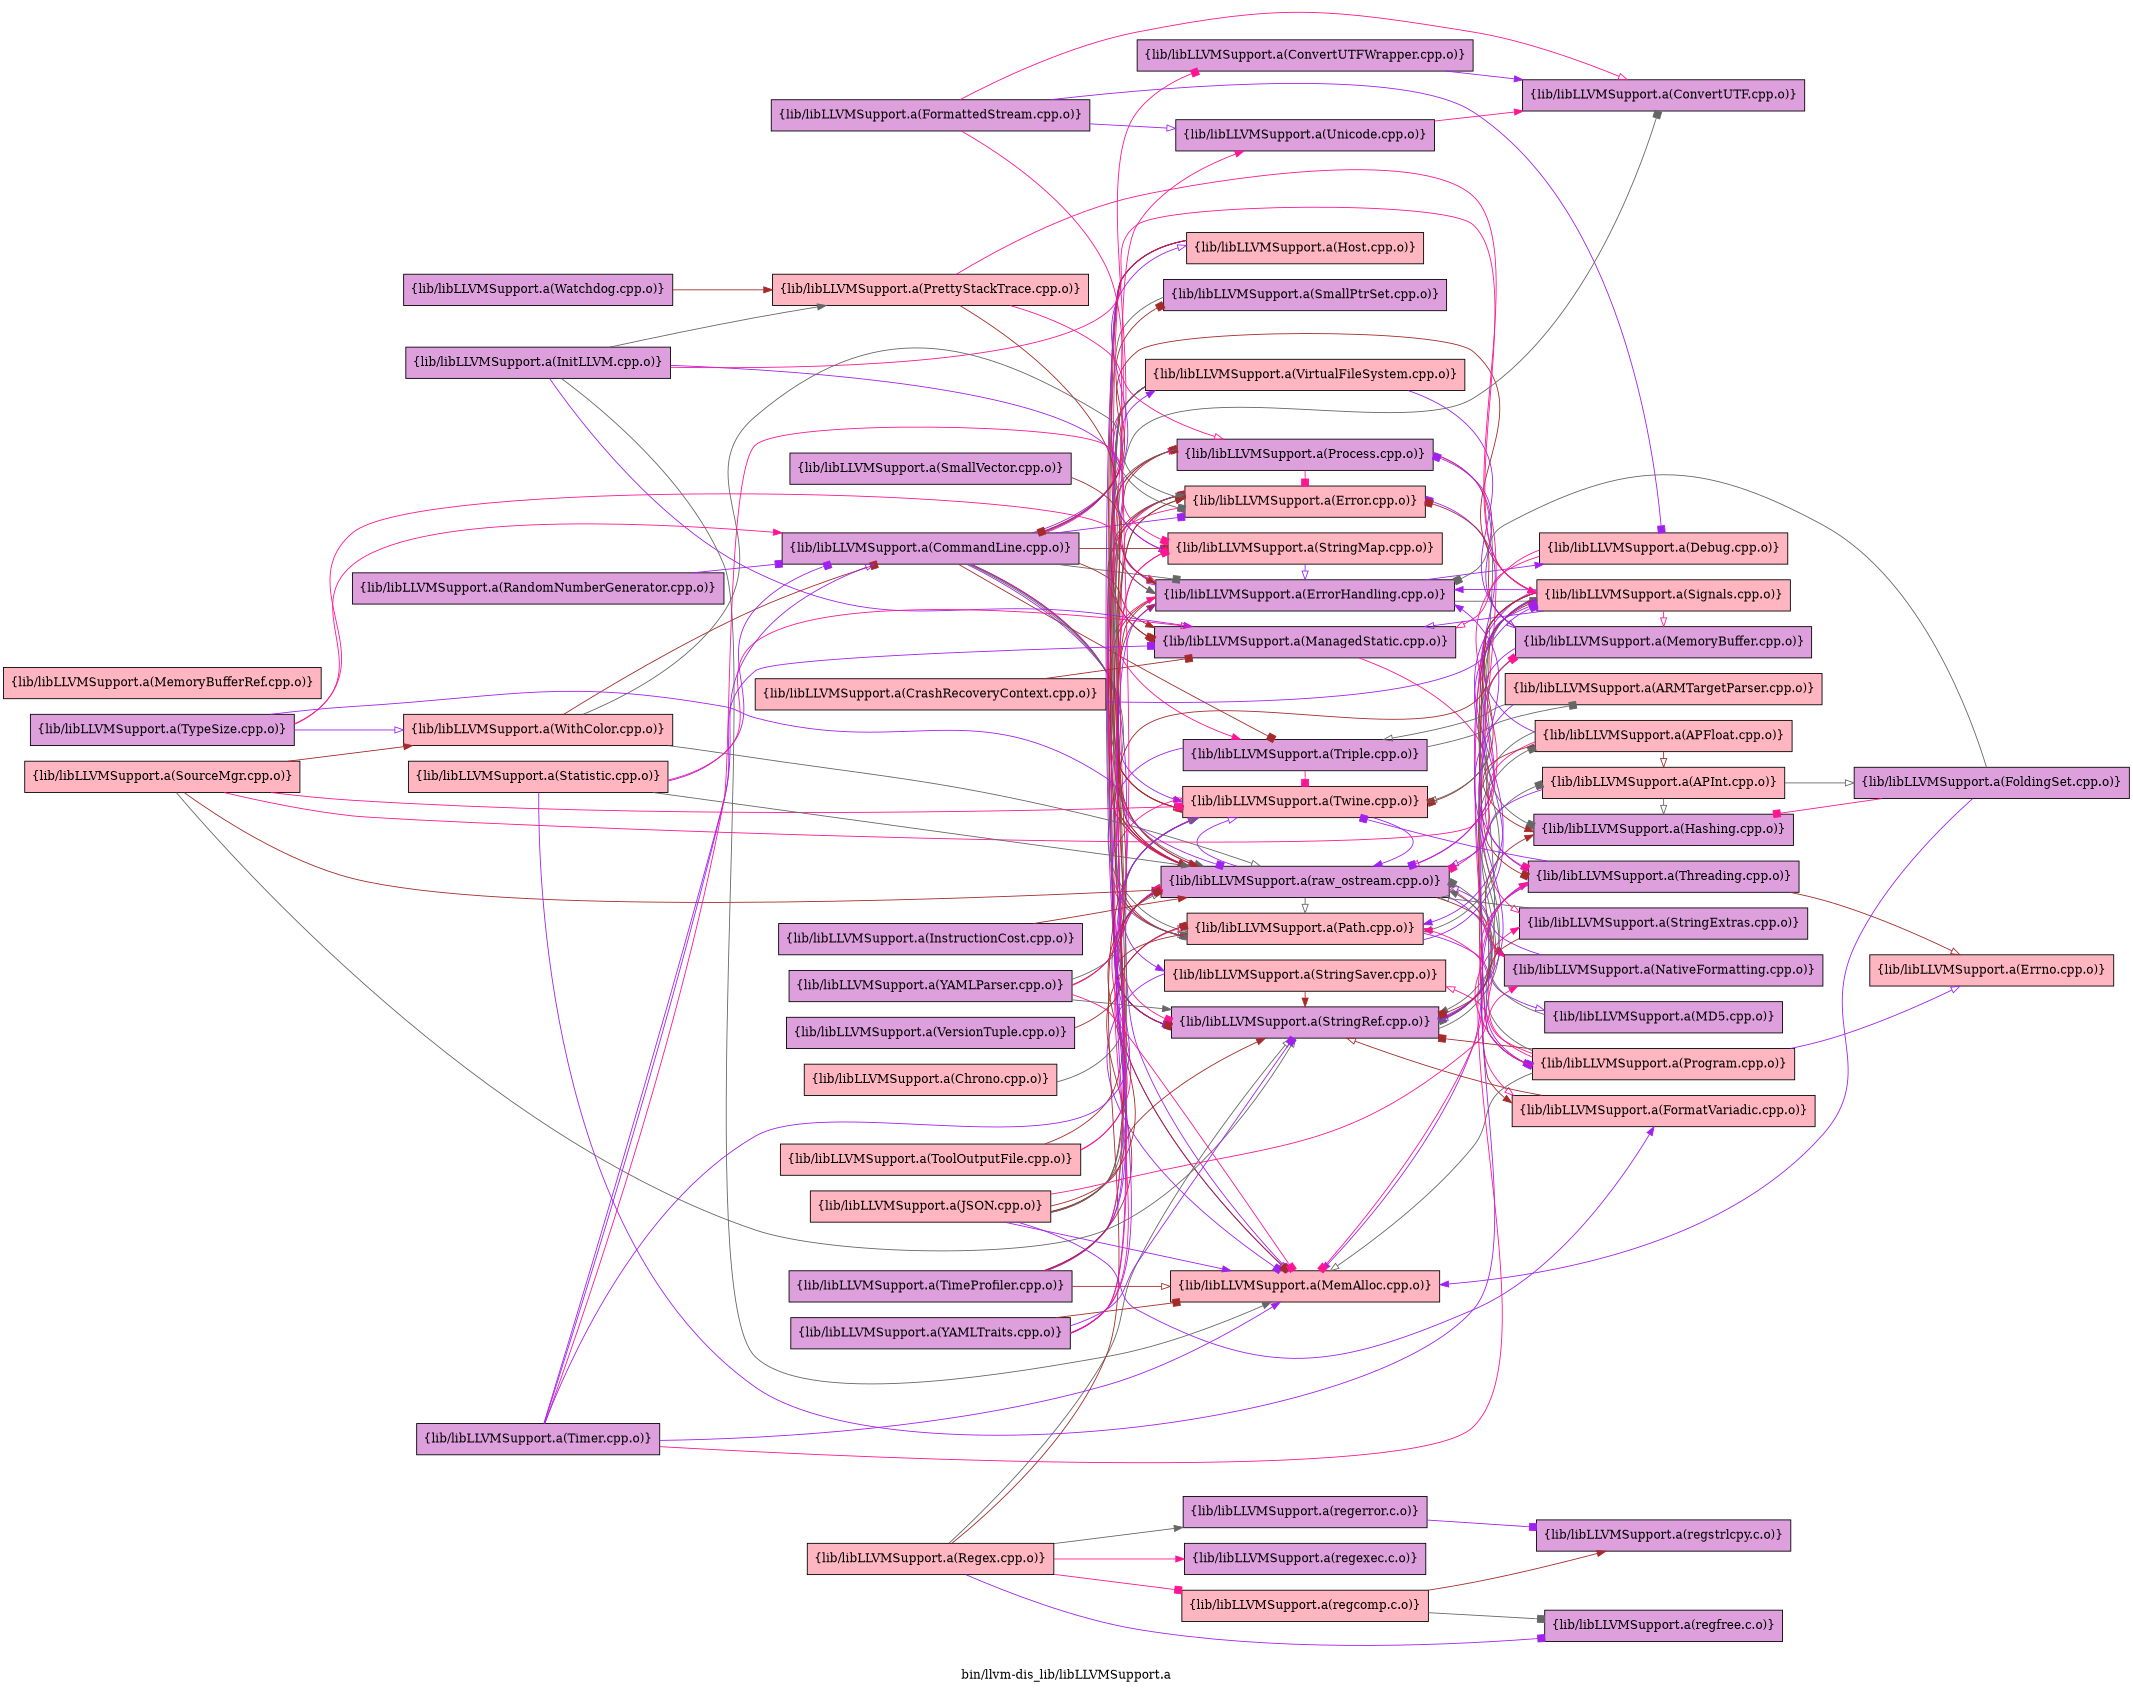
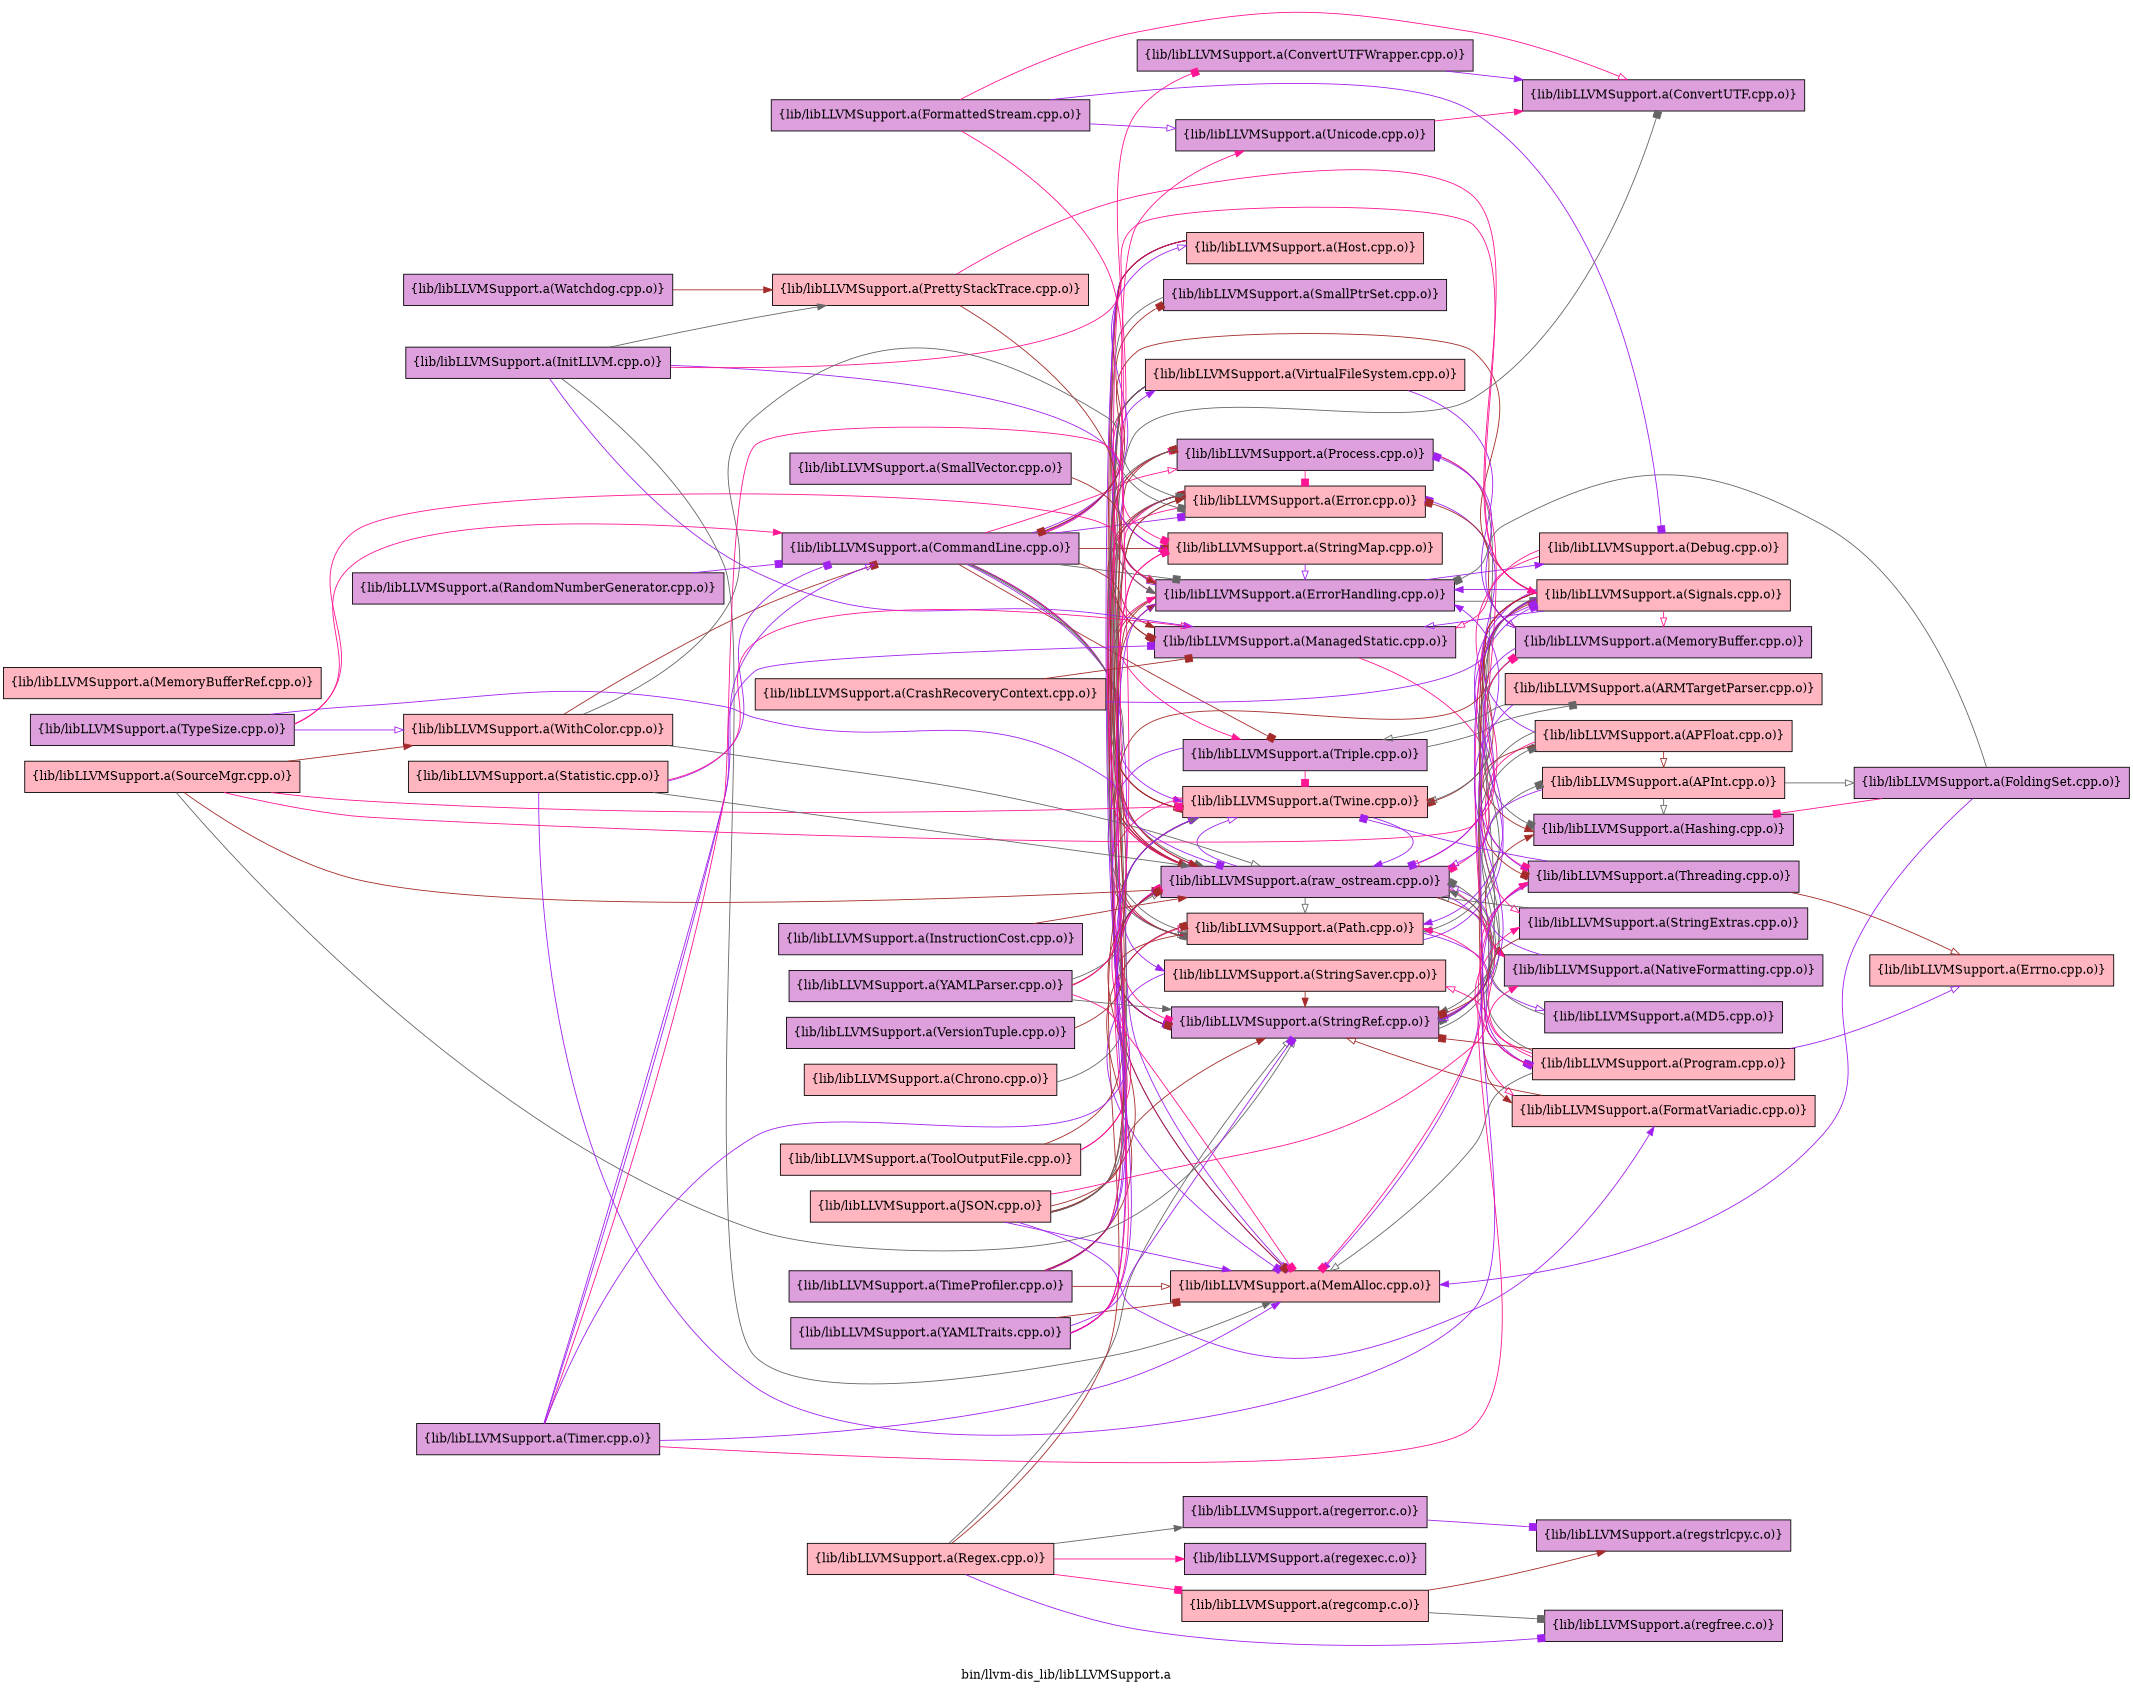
edge "{lib/libLLVMSupport.a(PrettyStackTrace.cpp.o)}" -> "{lib/libLLVMSupport.a(Process.cpp.o)}": now "{lib/libLLVMSupport.a(CommandLine.cpp.o)}" -> "{lib/libLLVMSupport.a(Process.cpp.o)}"
